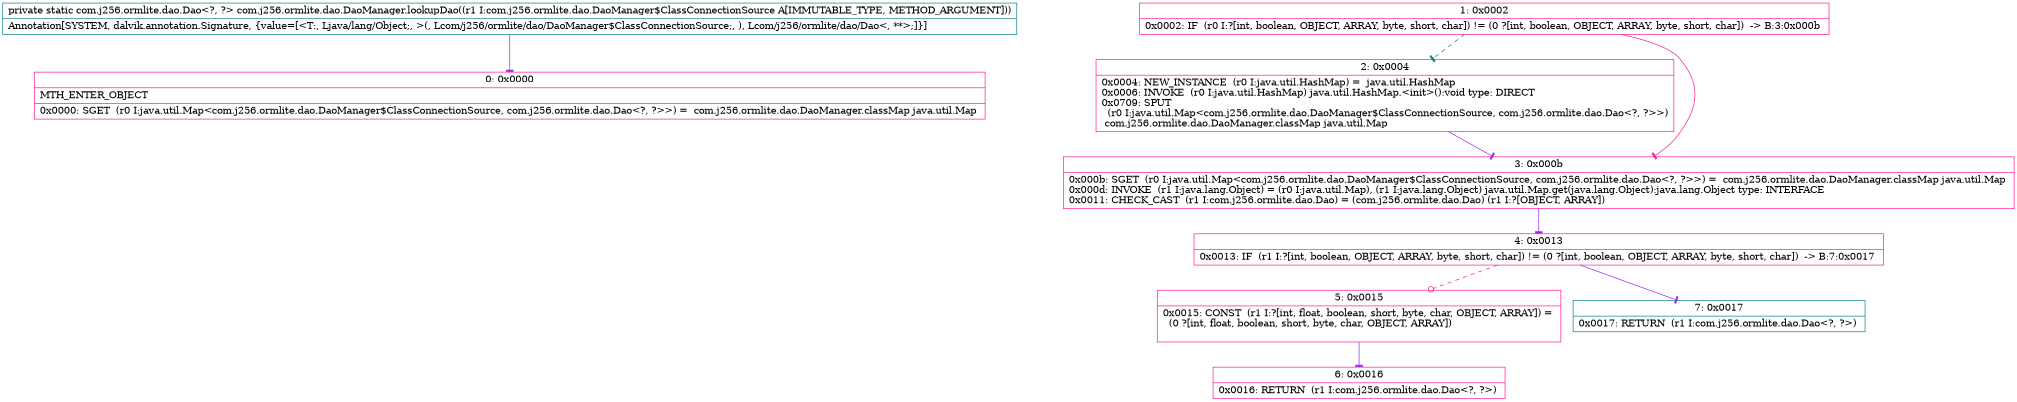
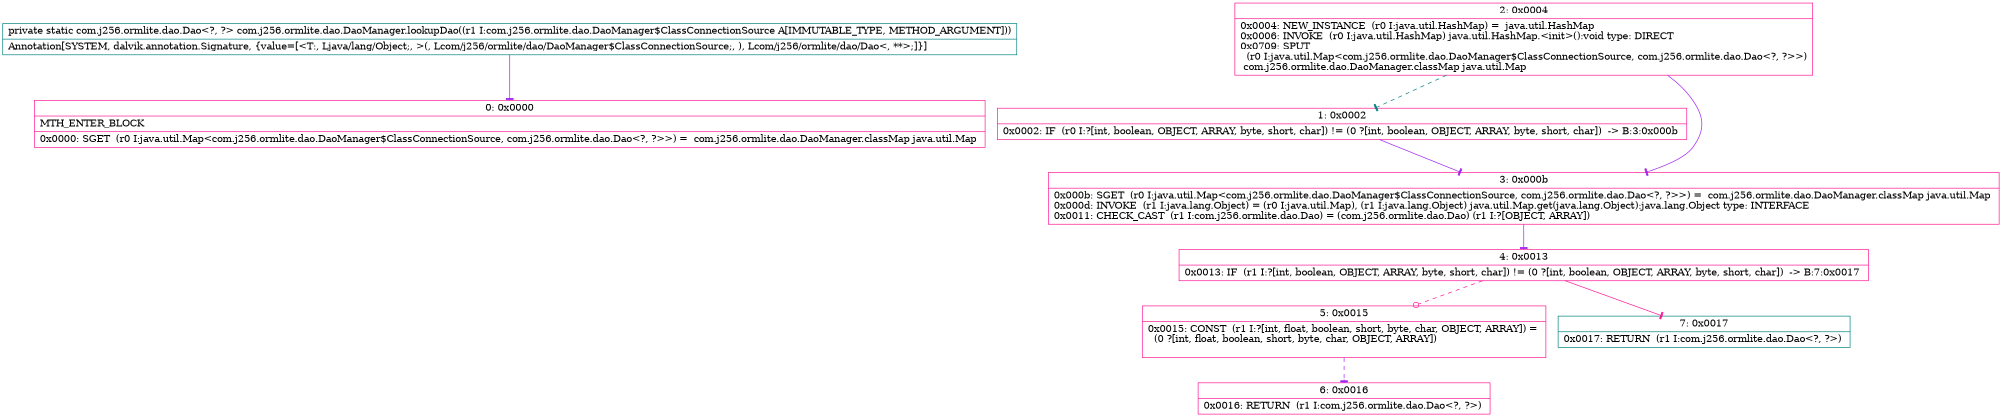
edge "1: 0x0002" -> "2: 0x0004": reversed
edge "1: 0x0002" -> "3: 0x000b": color deeppink -> purple
node "0: 0x0000": text "MTH_ENTER_OBJECT" -> "MTH_ENTER_BLOCK"
edge "4: 0x0013" -> "7: 0x0017": color purple -> deeppink
edge "5: 0x0015" -> "6: 0x0016": style solid -> dashed
